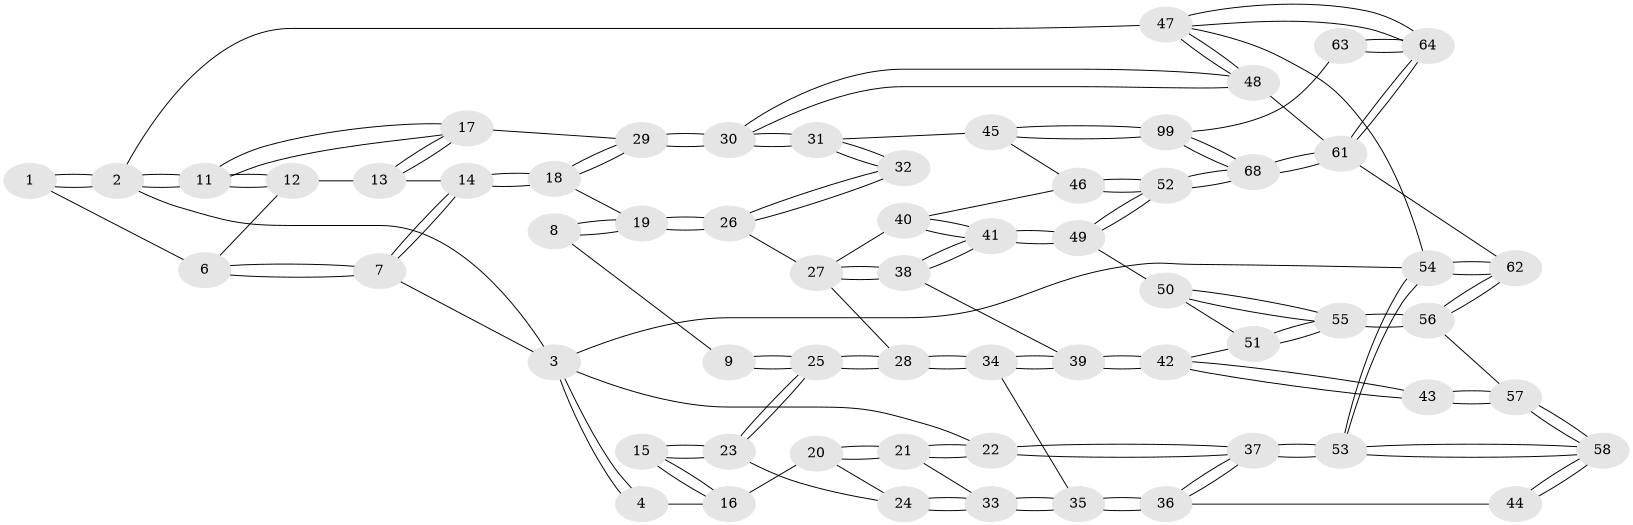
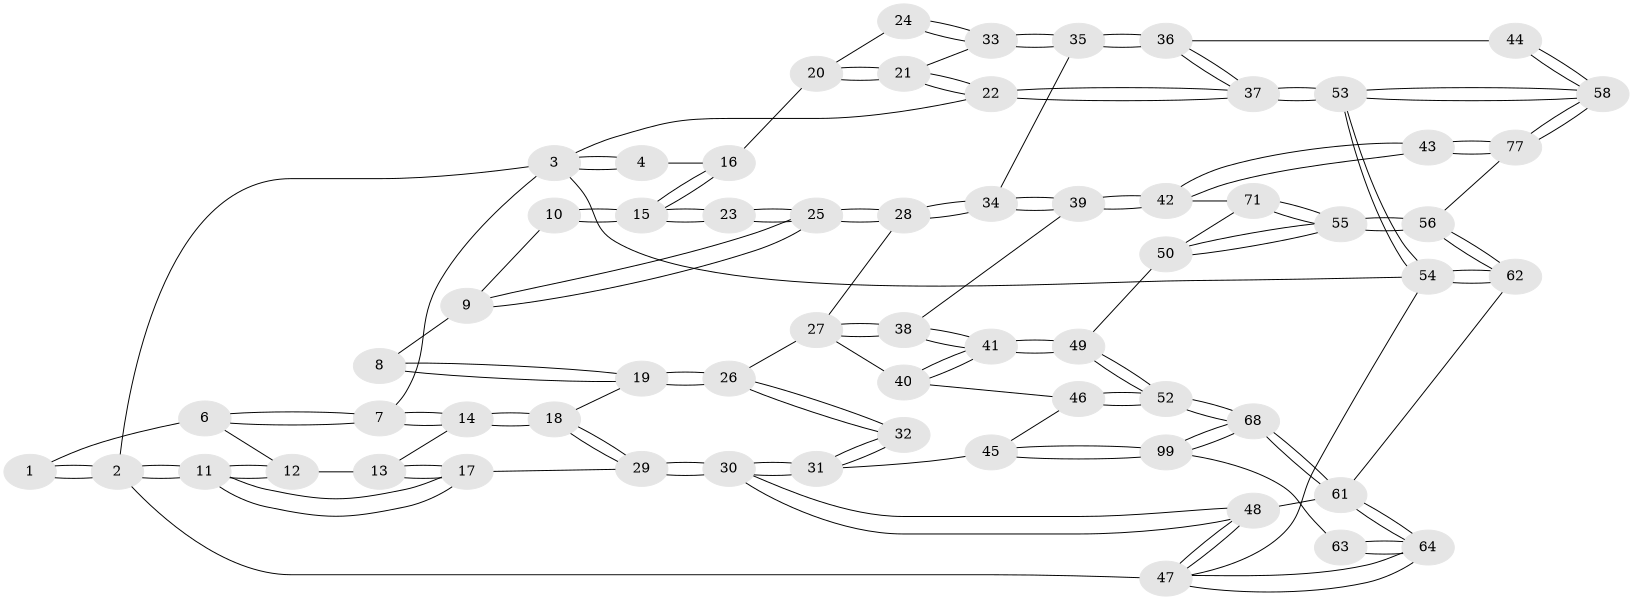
node "10": added
node "51": label "51" -> "71"
node "57": label "57" -> "77"
edge "23" -- "24": removed
